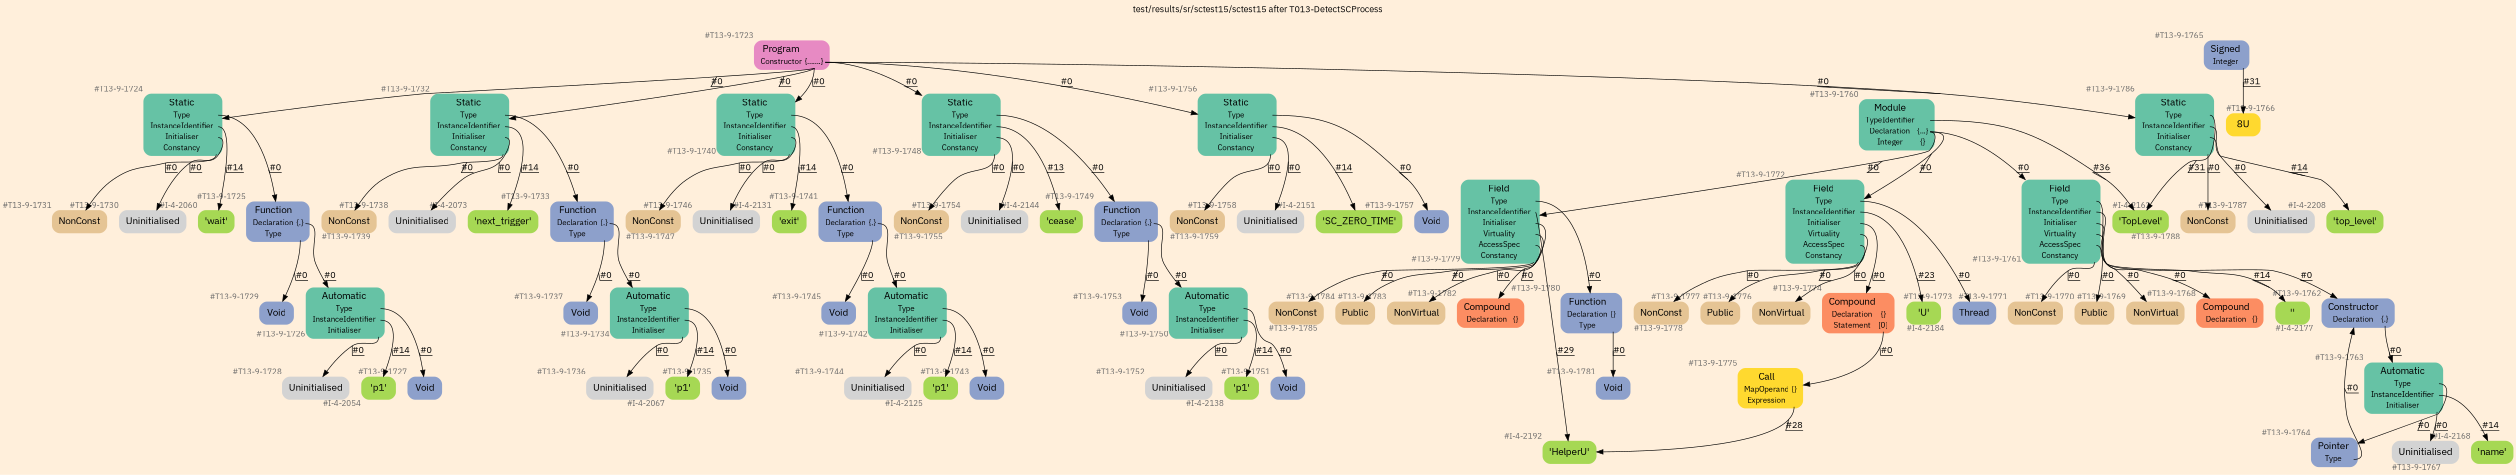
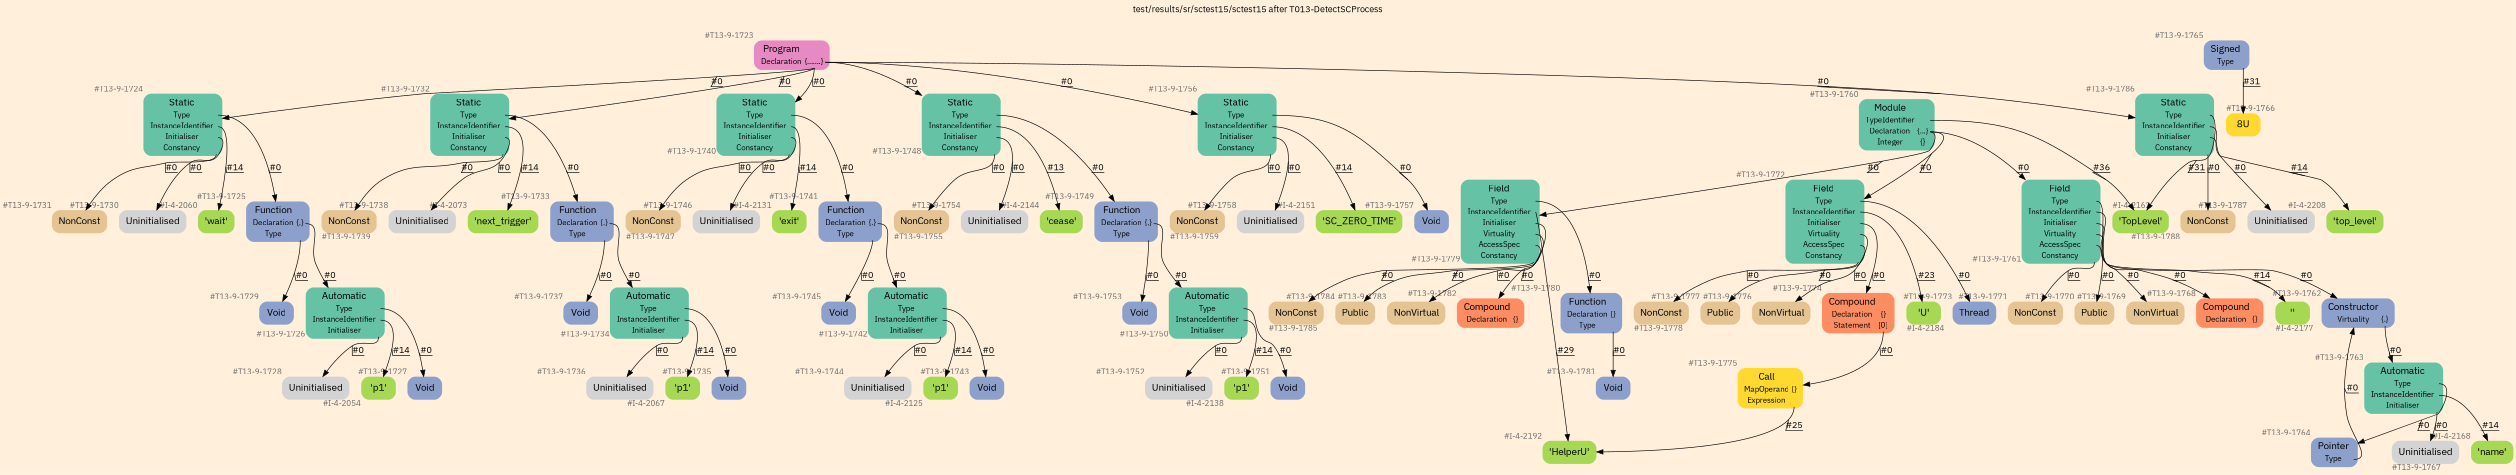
node "Program": text "Constructor" -> "Declaration"
node "Signed": text "Integer" -> "Type"
node "Constructor": text "Declaration" -> "Virtuality"
edge "Call" -> "'HelperU'": label "#28" -> "#25"
